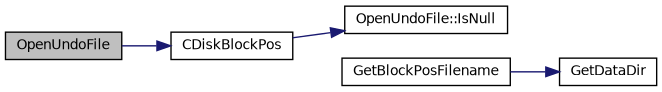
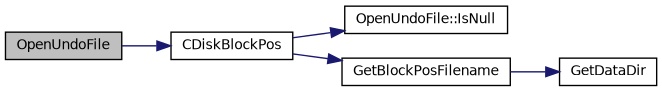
edge "CDiskBlockPos" -> "GetBlockPosFilename": added
